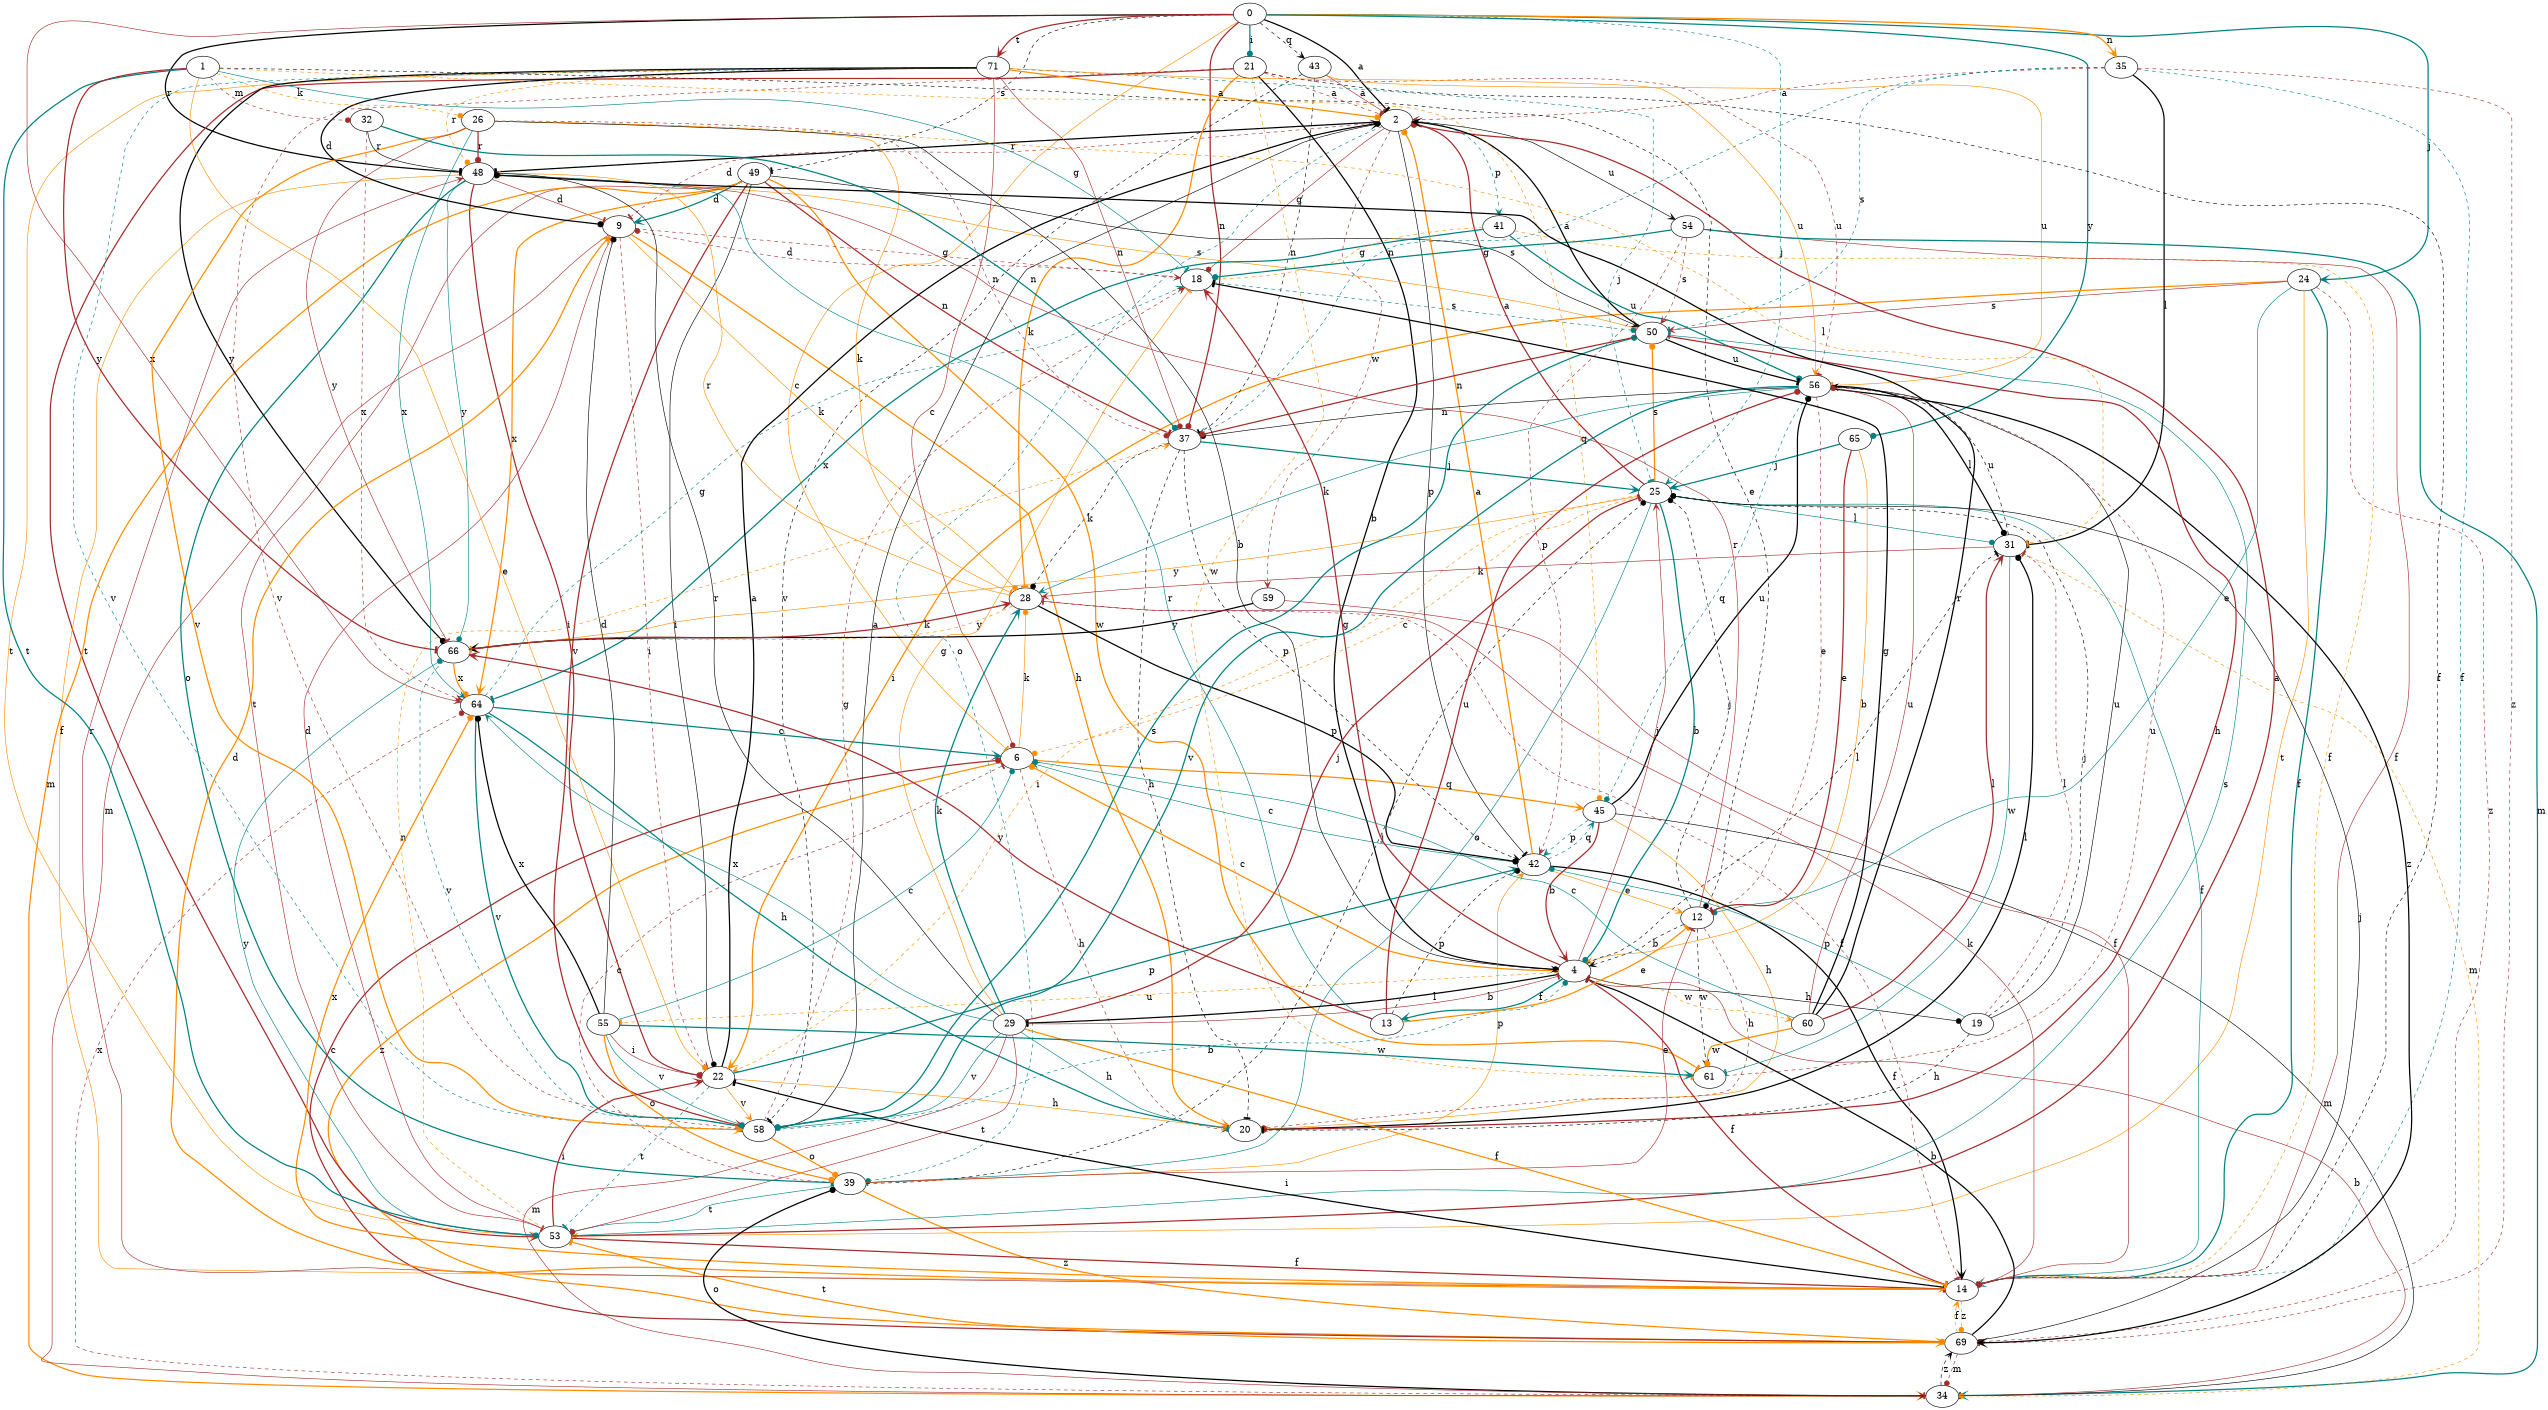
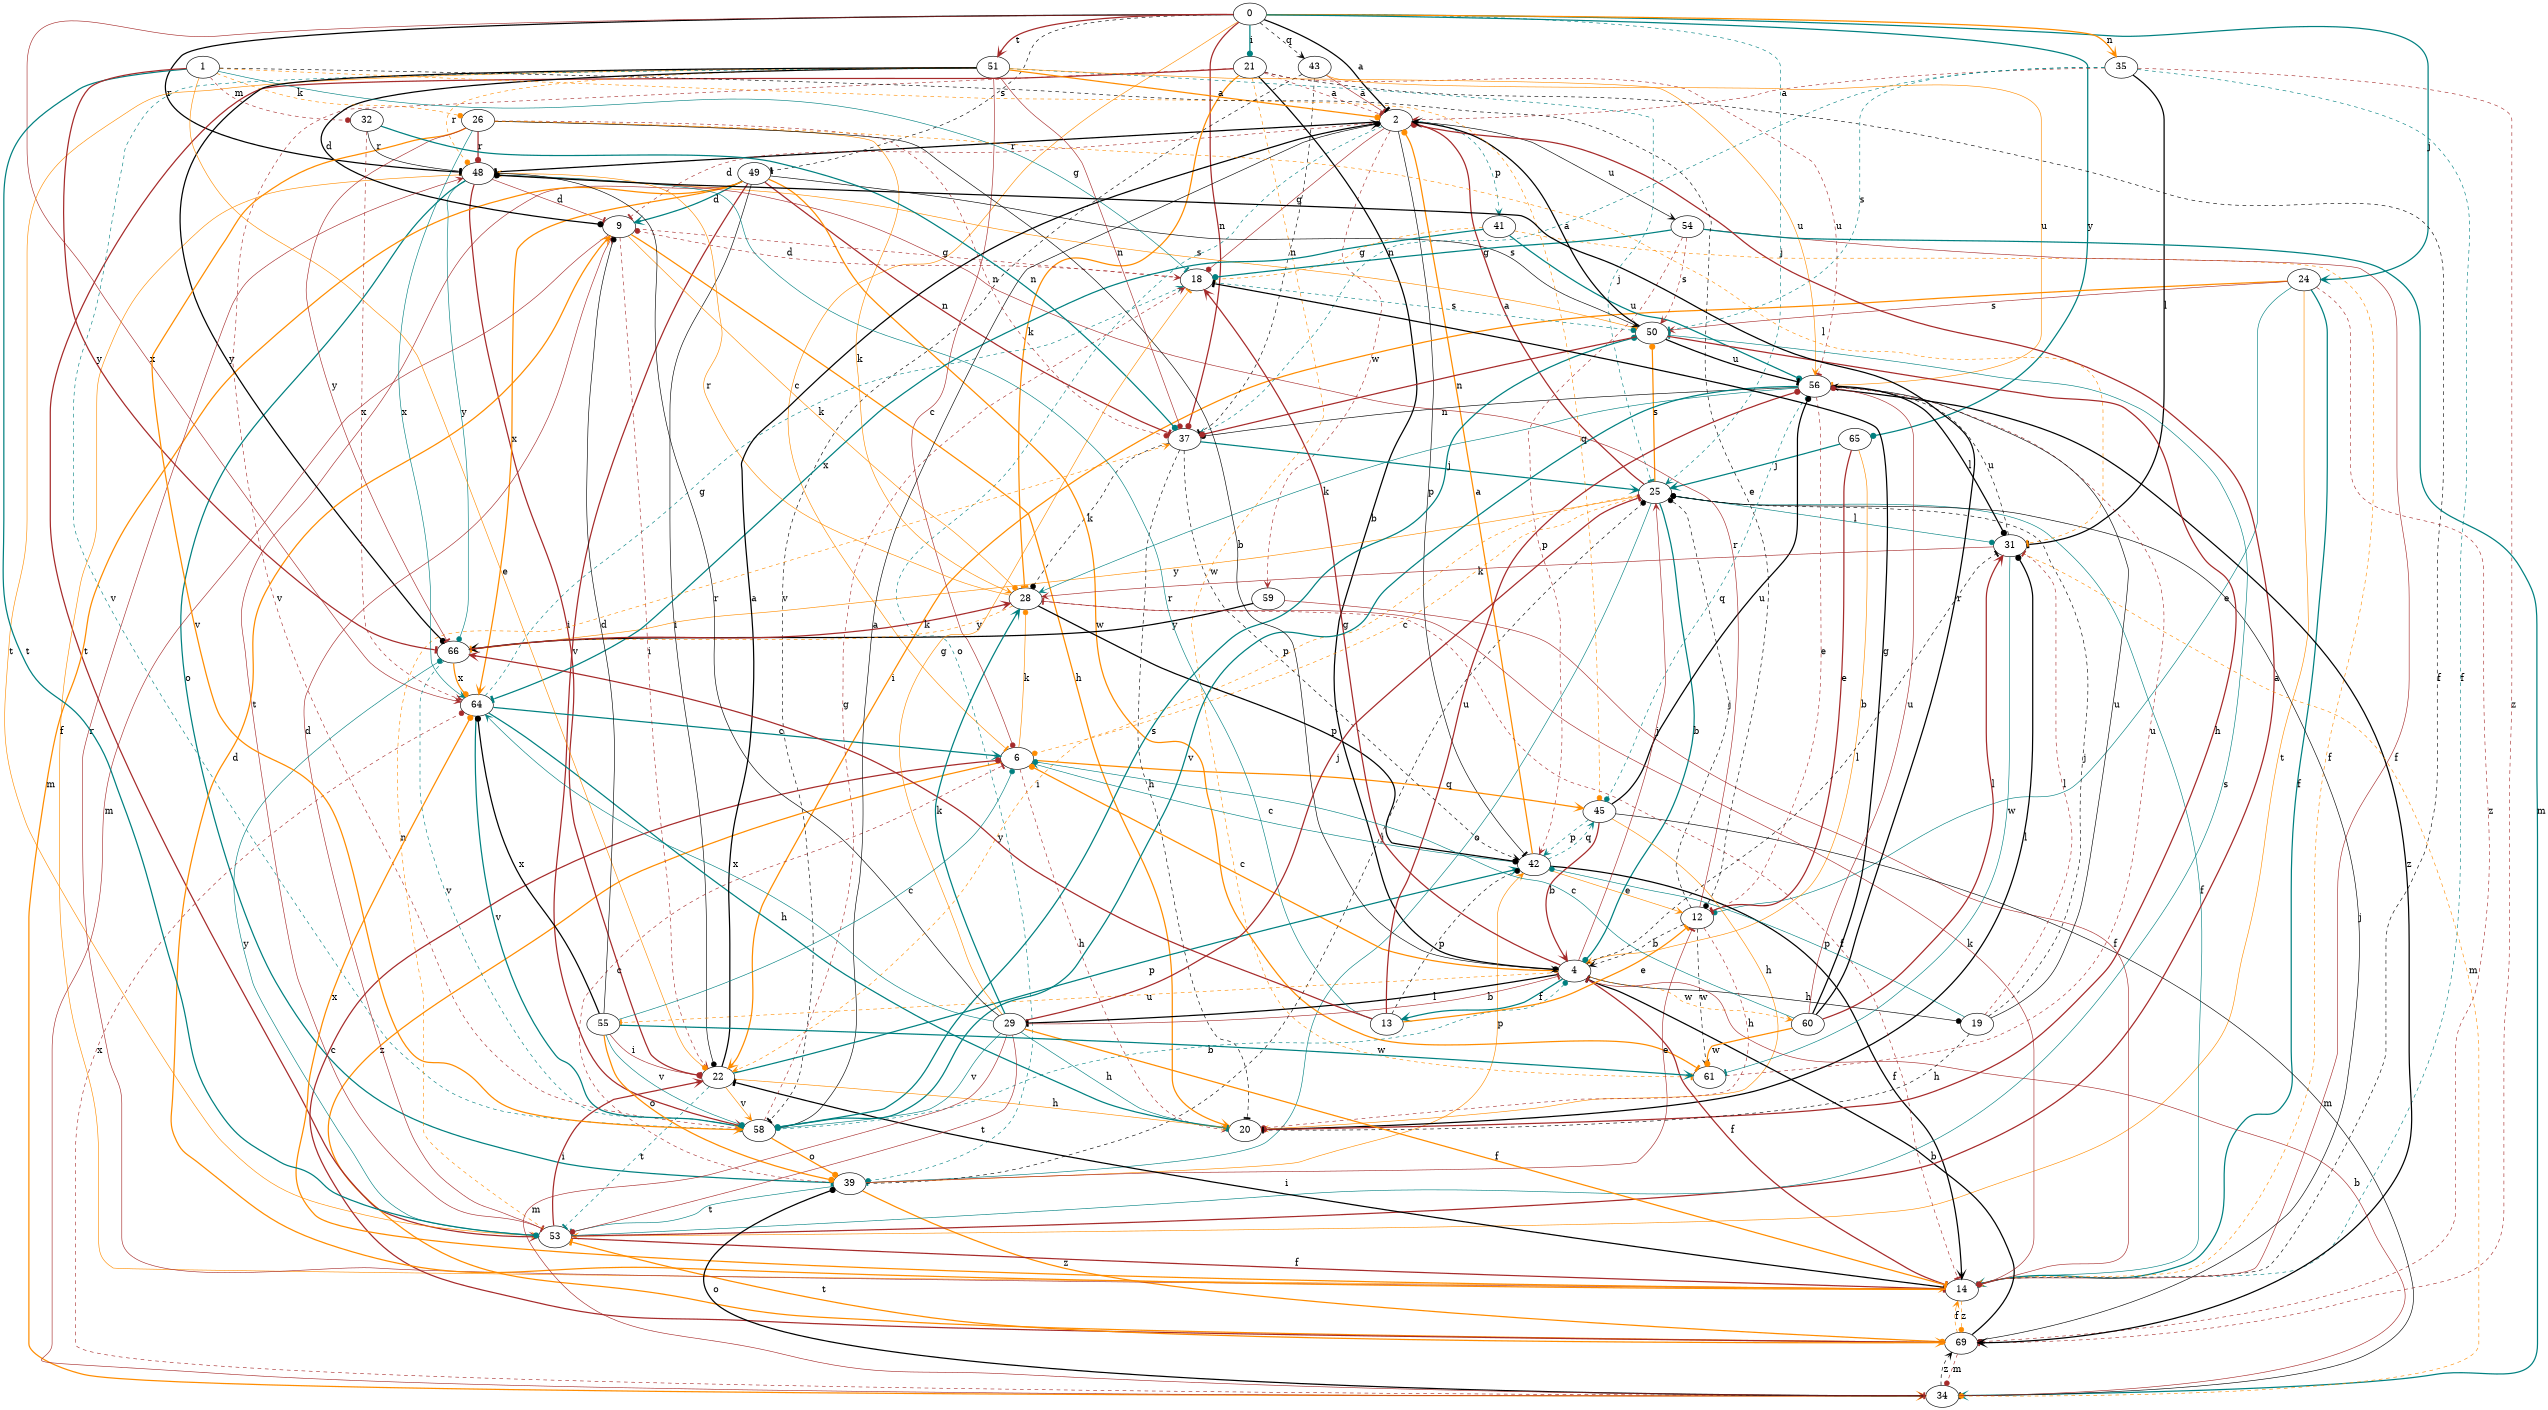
node "71": label "71" -> "51"
edge "26" -> "28": arrowhead tee -> vee
